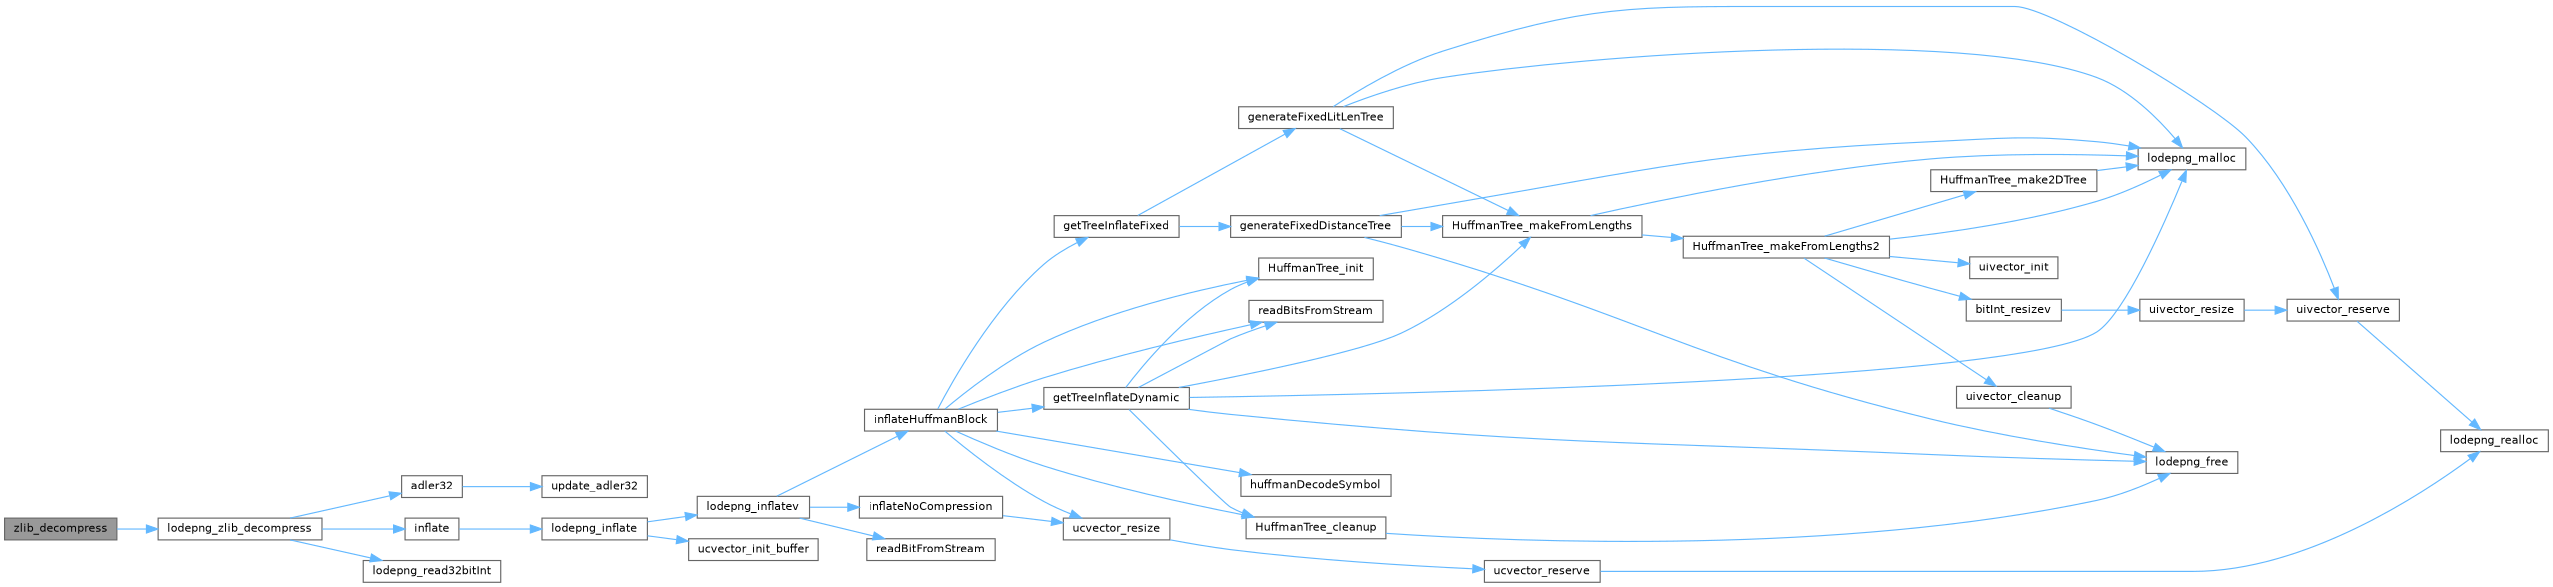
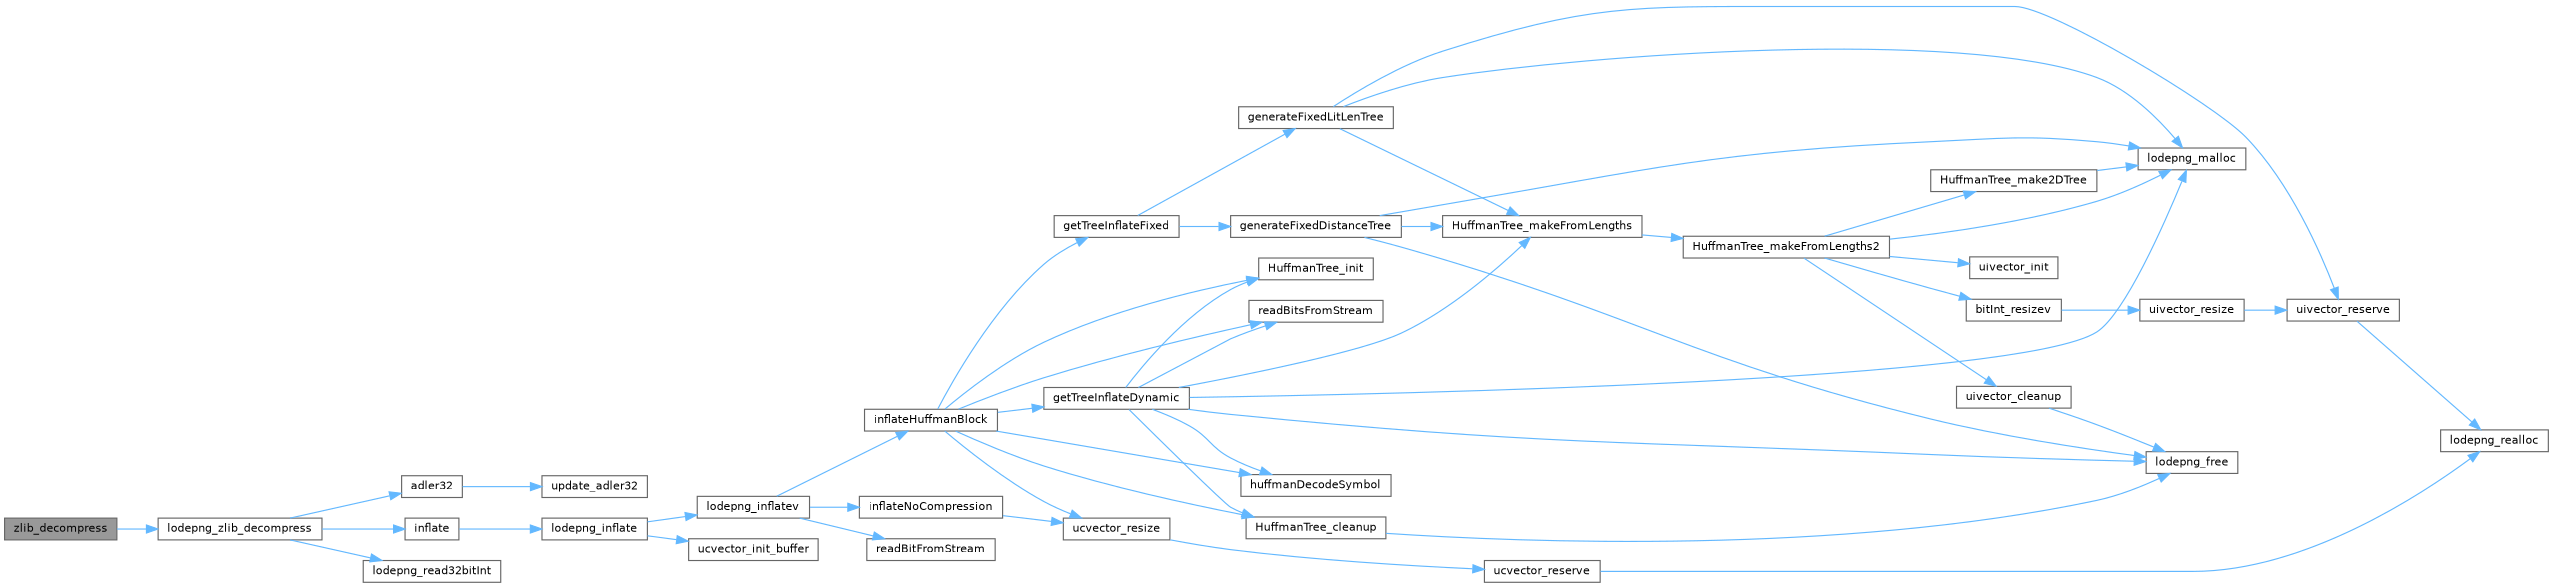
edge "HuffmanTree_makeFromLengths" -> "lodepng_malloc": removed
edge "getTreeInflateDynamic" -> "huffmanDecodeSymbol": added
